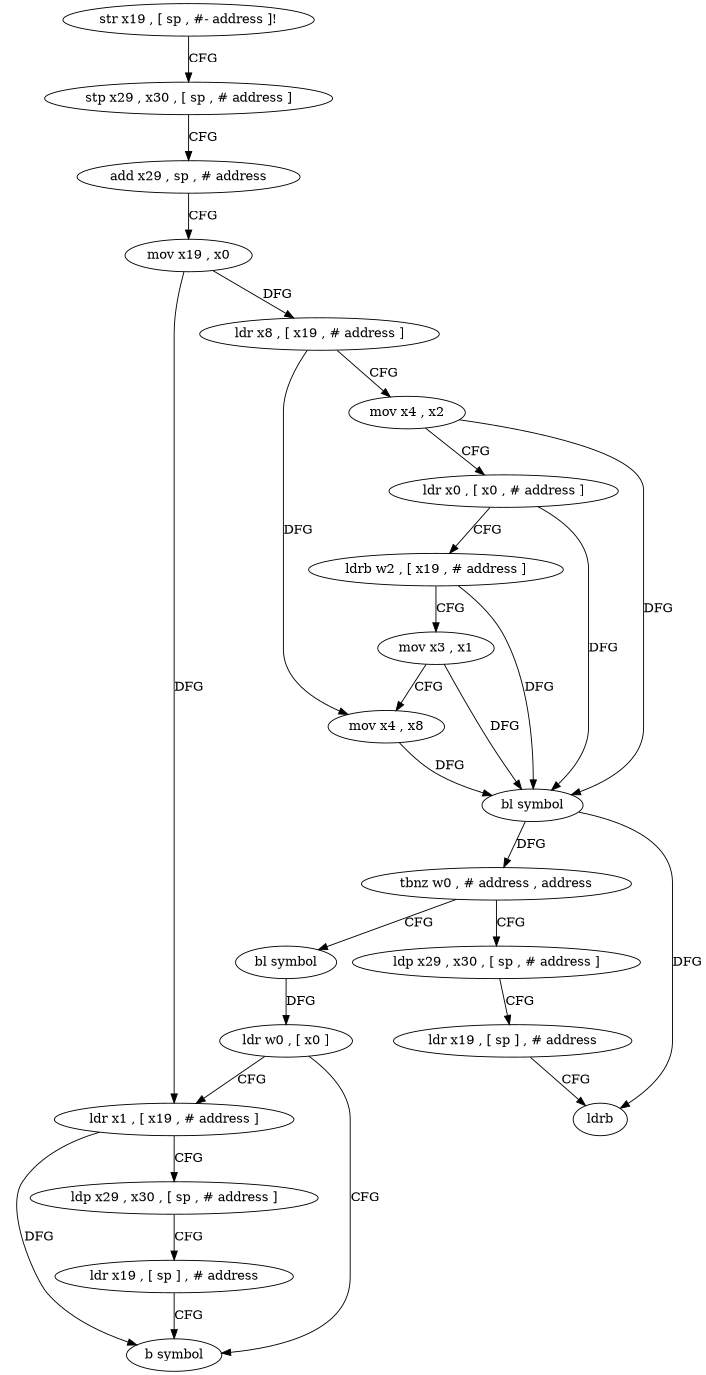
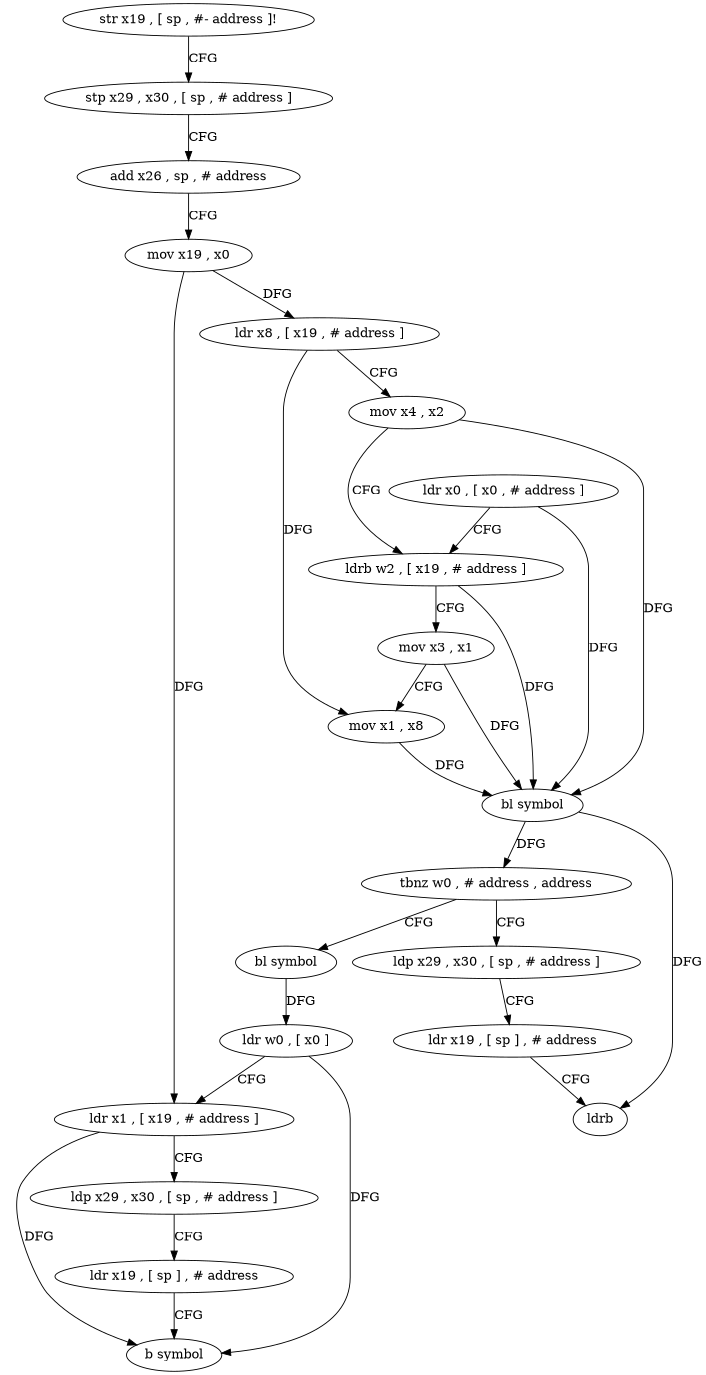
node "add x29 , sp , # address": label "add x29 , sp , # address" -> "add x26 , sp , # address"
edge "mov x4 , x2" -> "ldr x0 , [ x0 , # address ]": now "mov x4 , x2" -> "ldrb w2 , [ x19 , # address ]"
node "mov x4 , x8": label "mov x4 , x8" -> "mov x1 , x8"
edge "ldr w0 , [ x0 ]" -> "b symbol": label "CFG" -> "DFG"
